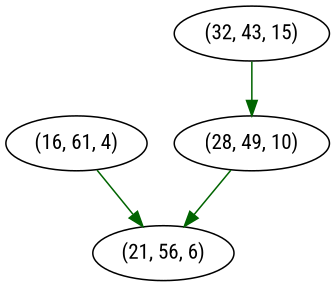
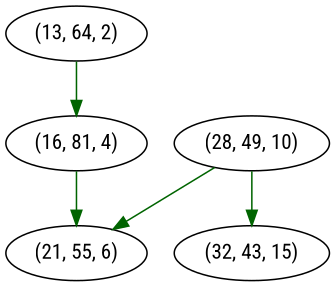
node "(13, 64, 2)": added
edge "(32, 43, 15)" -> "(28, 49, 10)": reversed
node "(16, 61, 4)": label "(16, 61, 4)" -> "(16, 81, 4)"
node "(21, 56, 6)": label "(21, 56, 6)" -> "(21, 55, 6)"
